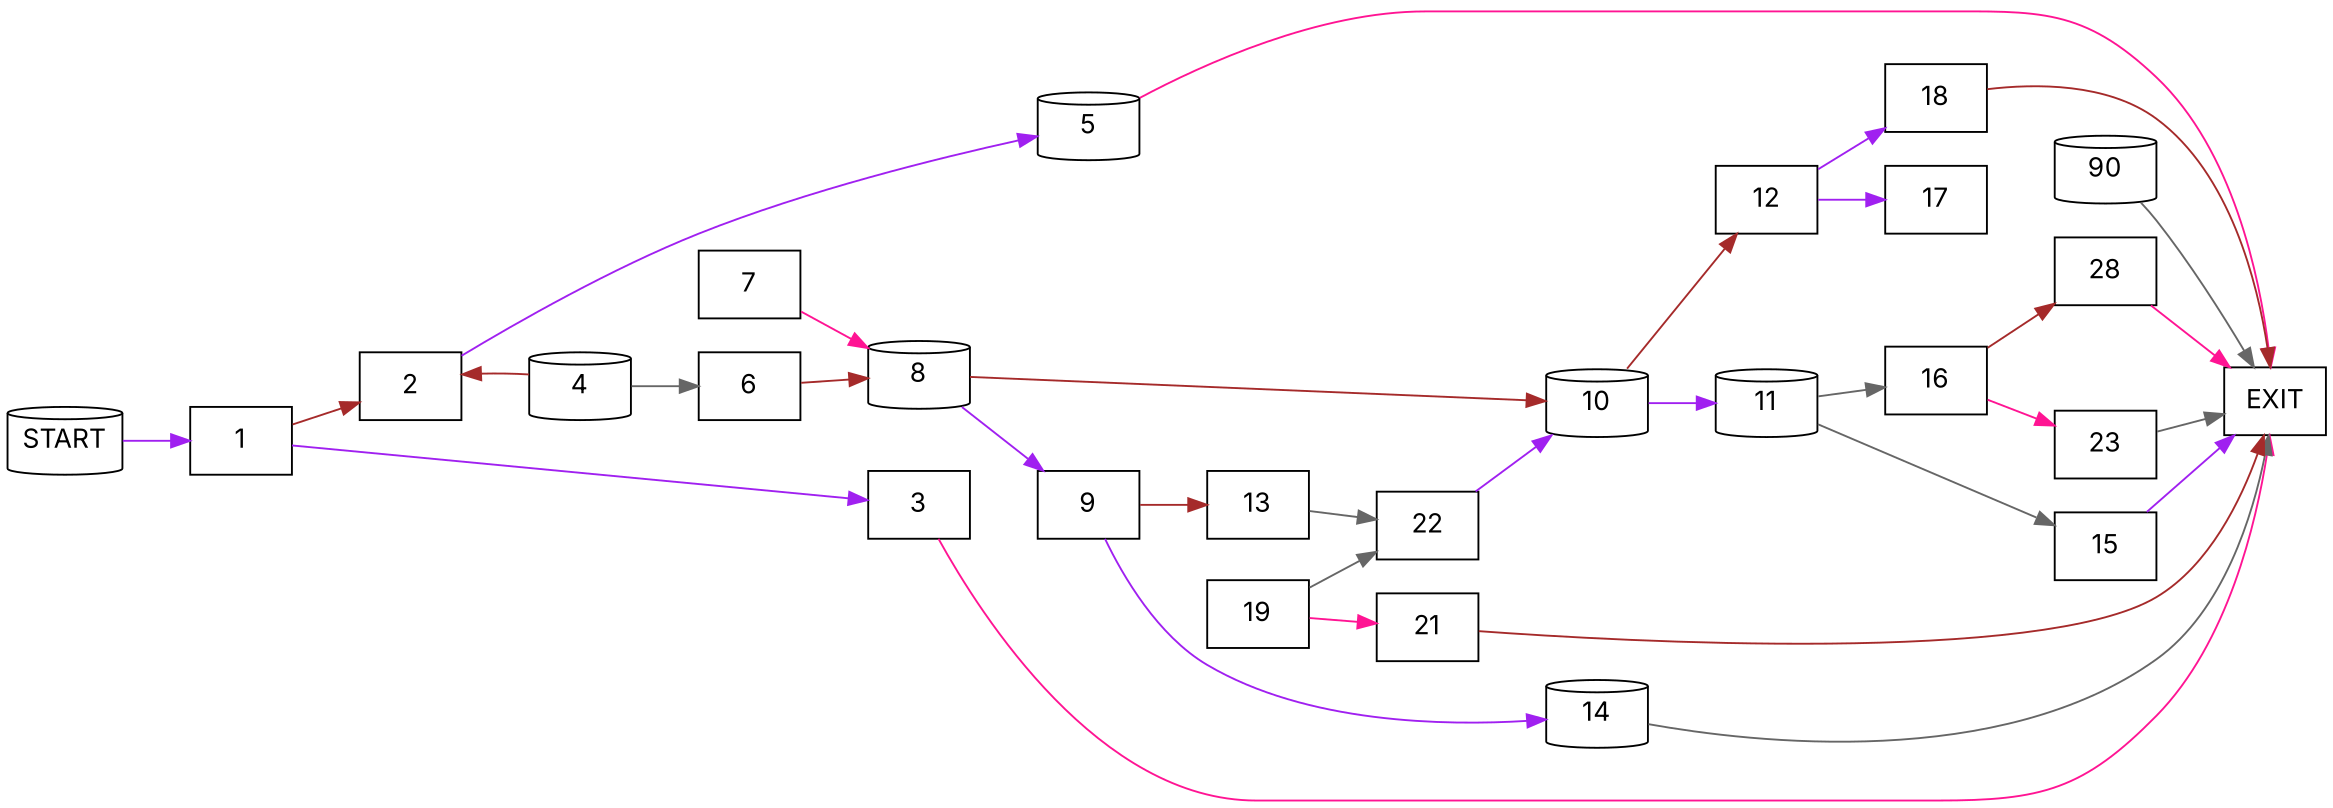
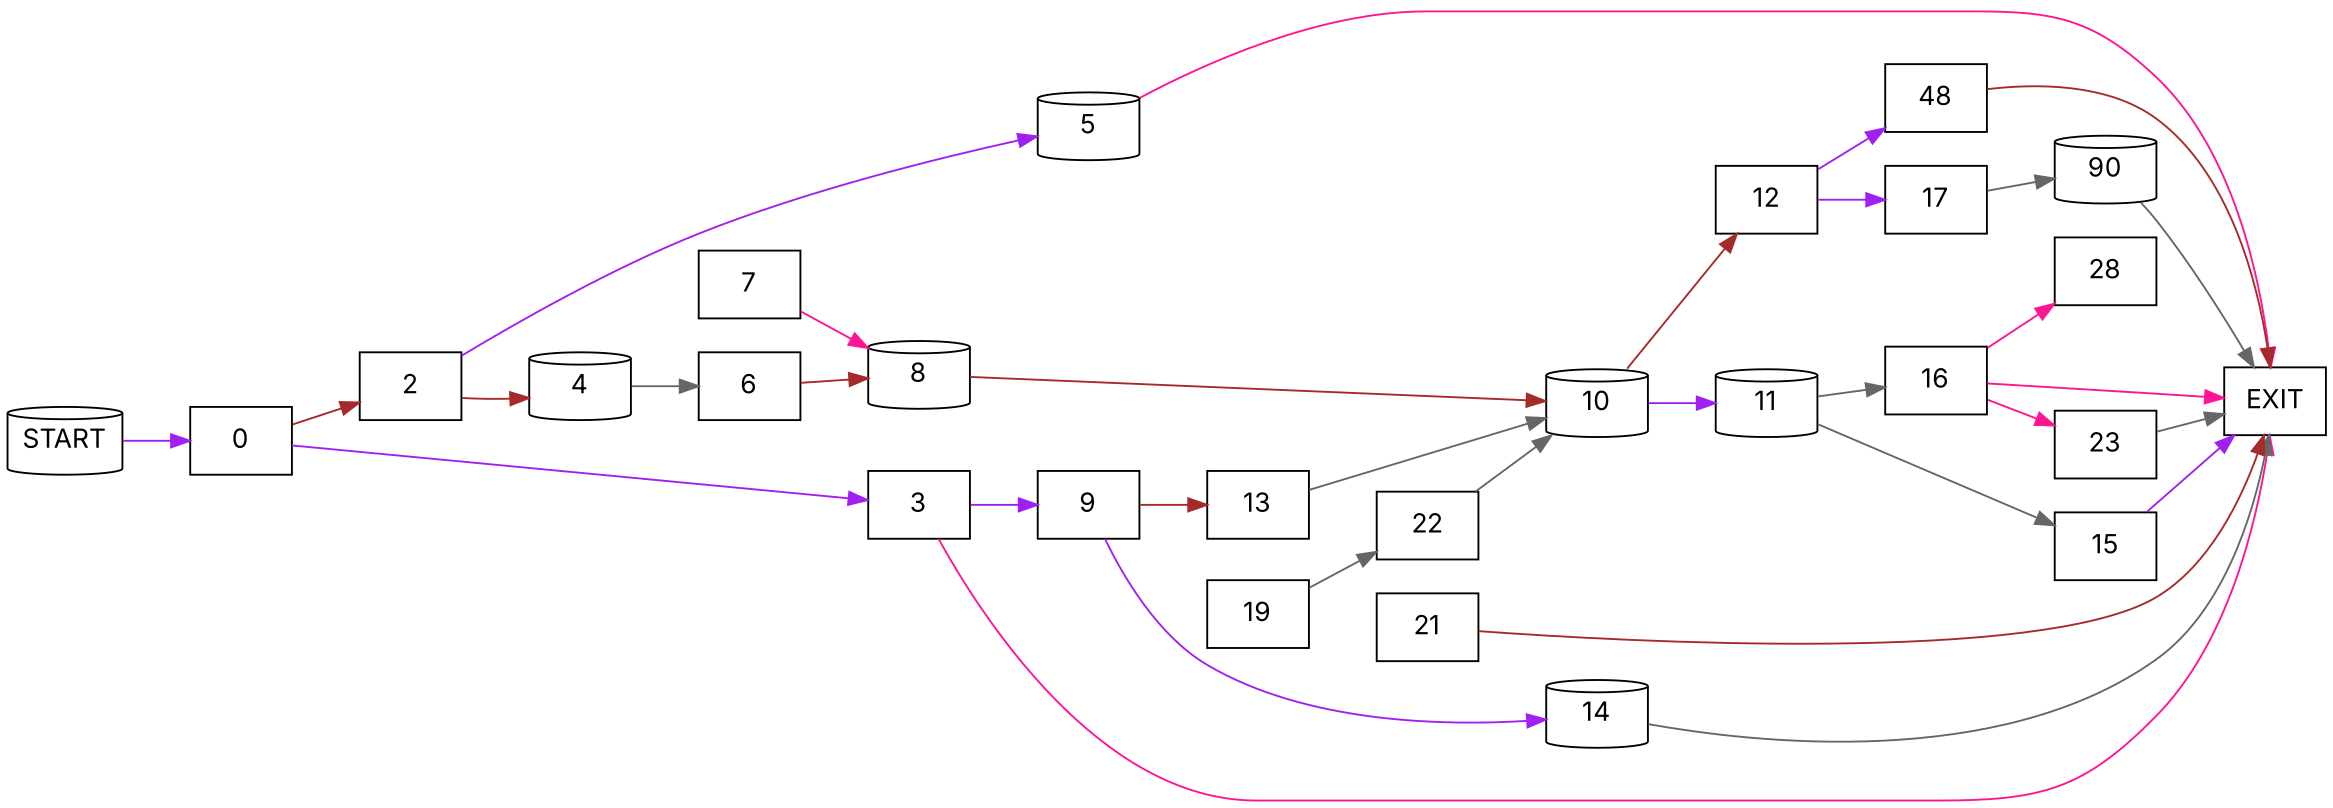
node "18": label "18" -> "48"
edge "17" -> "90": added
edge "16" -> "28": color brown -> deeppink
edge "28" -> "EXIT": now "16" -> "EXIT"
edge "4" -> "2": reversed
edge "8" -> "9": now "3" -> "9"
node "1": label "1" -> "0"
edge "22" -> "10": color purple -> gray40
edge "13" -> "22": now "13" -> "10"
edge "19" -> "21": removed
